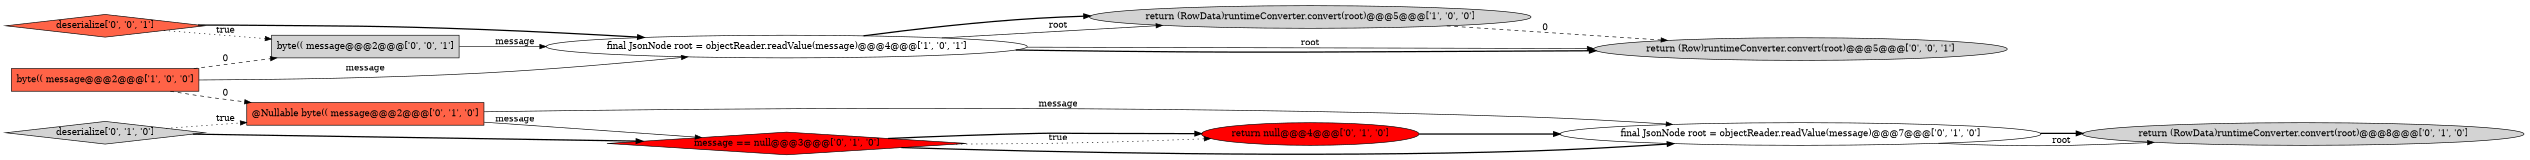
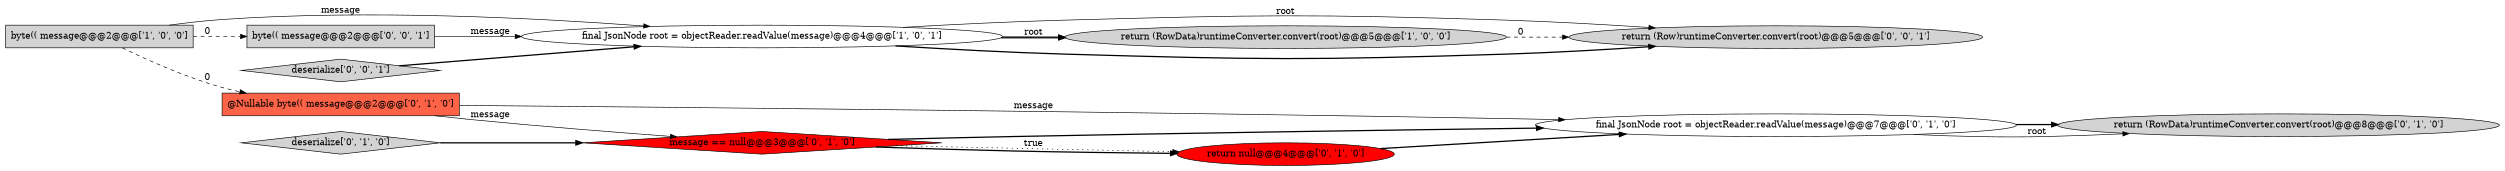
node "deserialize['0', '0', '1']": fillcolor tomato -> lightgray
edge "deserialize['0', '0', '1']" -> "byte(( message@@@2@@@['0', '0', '1']": removed, label "true"
node "byte(( message@@@2@@@['1', '0', '0']": fillcolor tomato -> lightgray
edge "deserialize['0', '1', '0']" -> "@Nullable byte(( message@@@2@@@['0', '1', '0']": removed, label "true"
